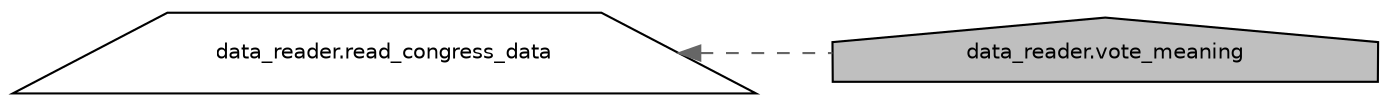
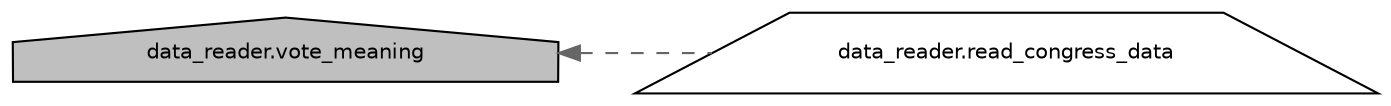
edge "data_reader.vote_meaning" -> "data_reader.read_congress_data": reversed
